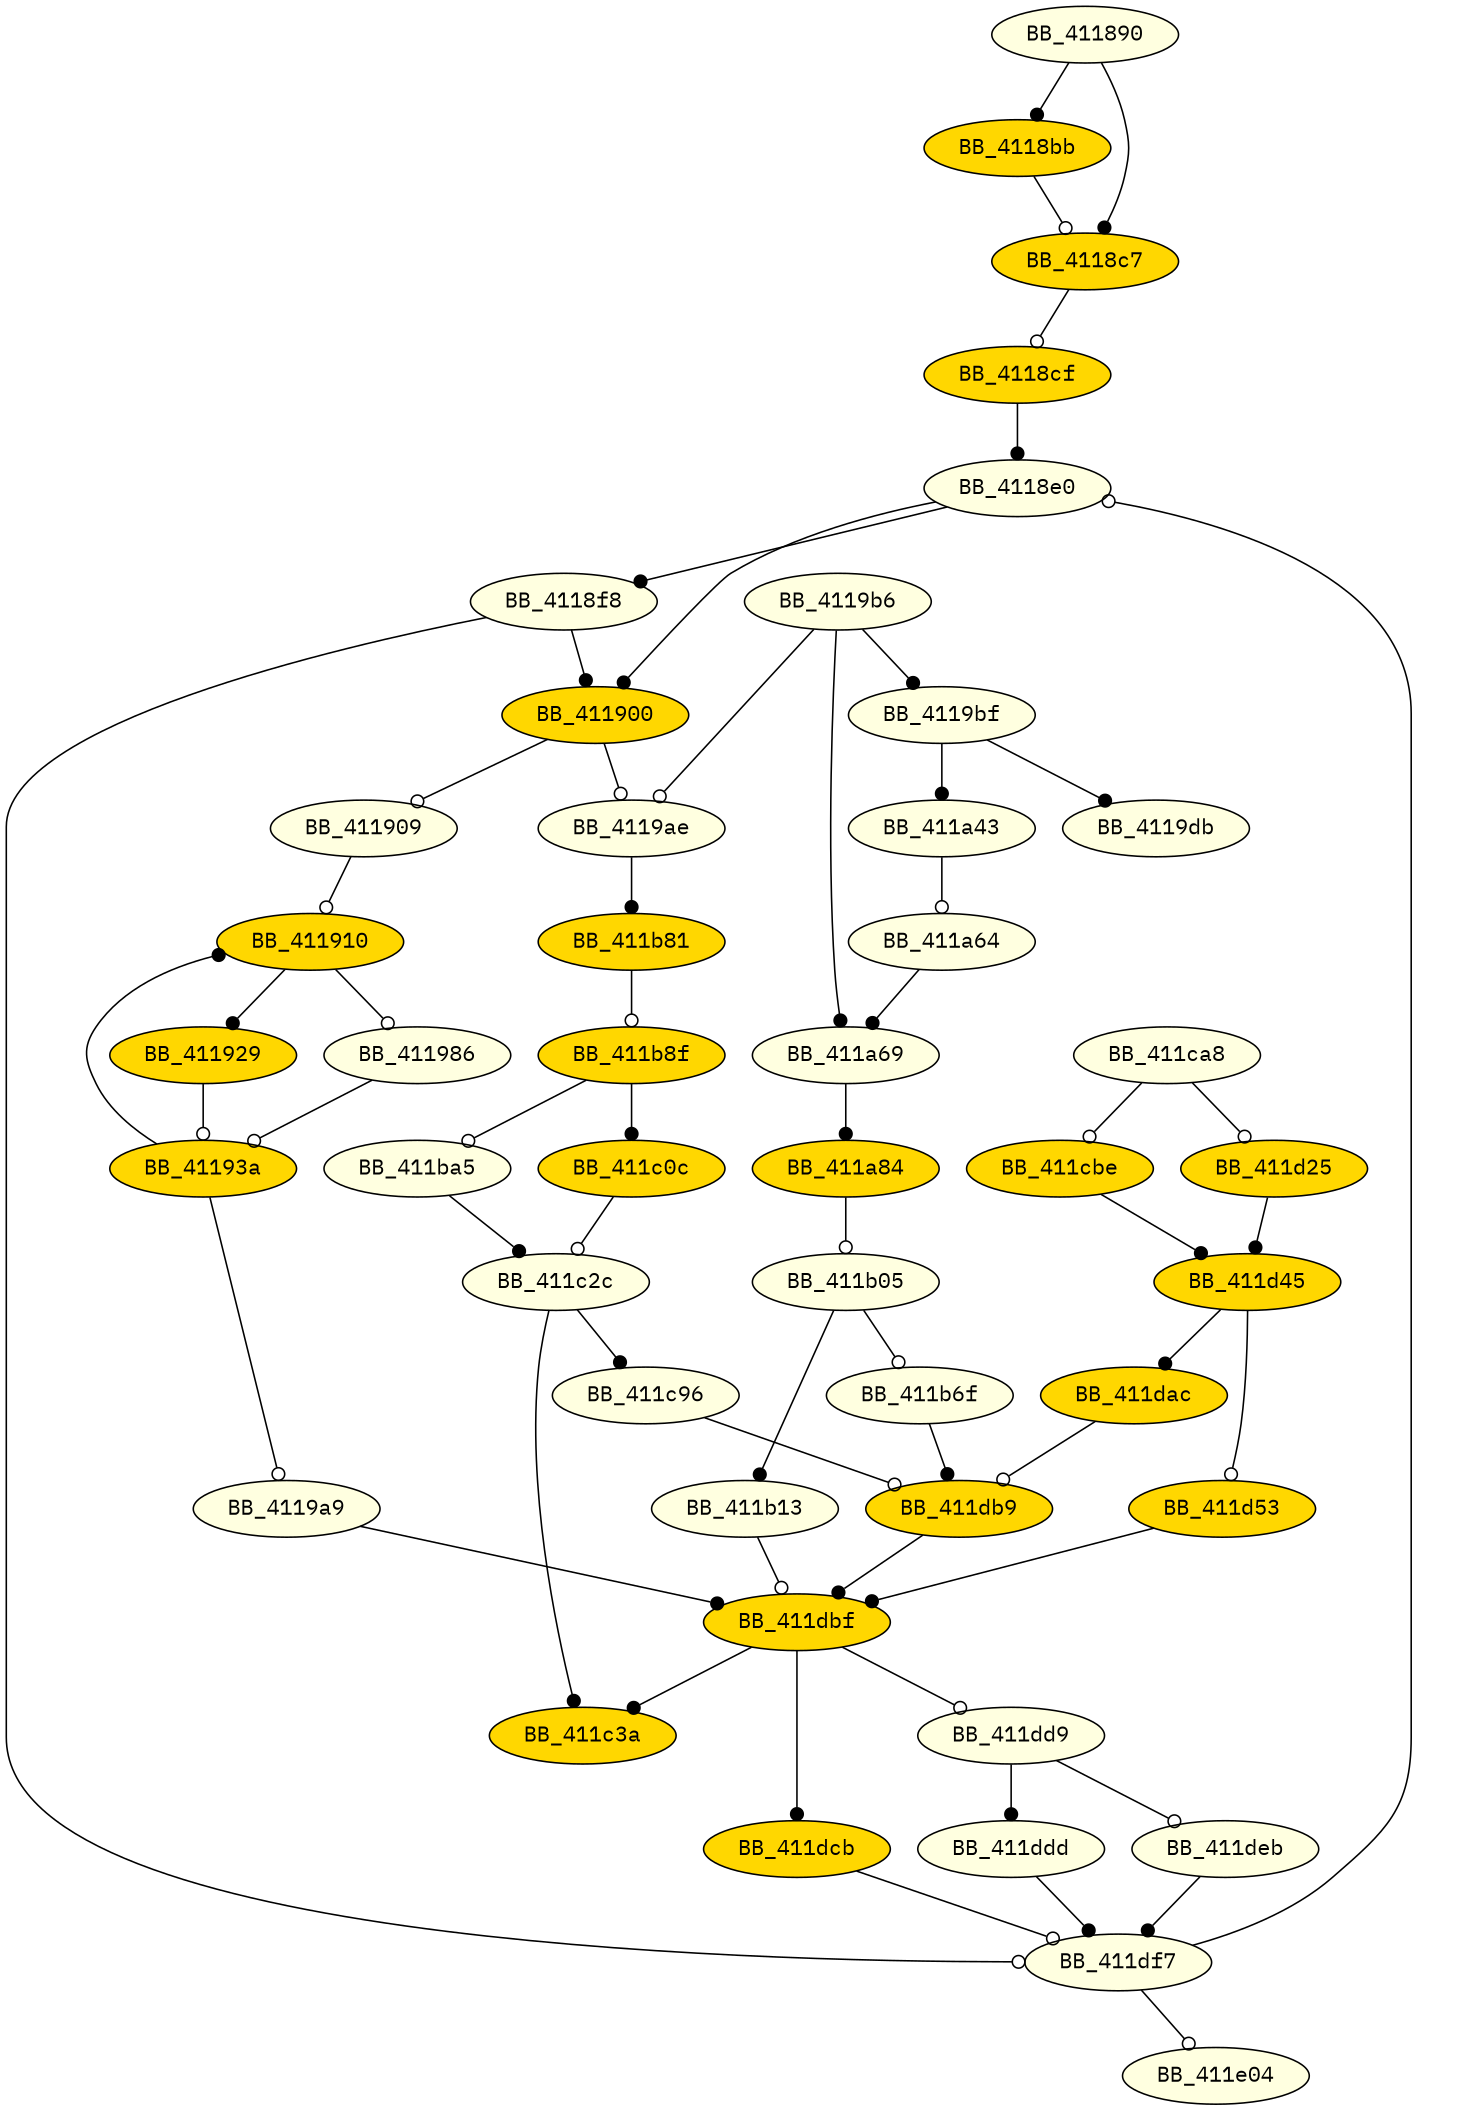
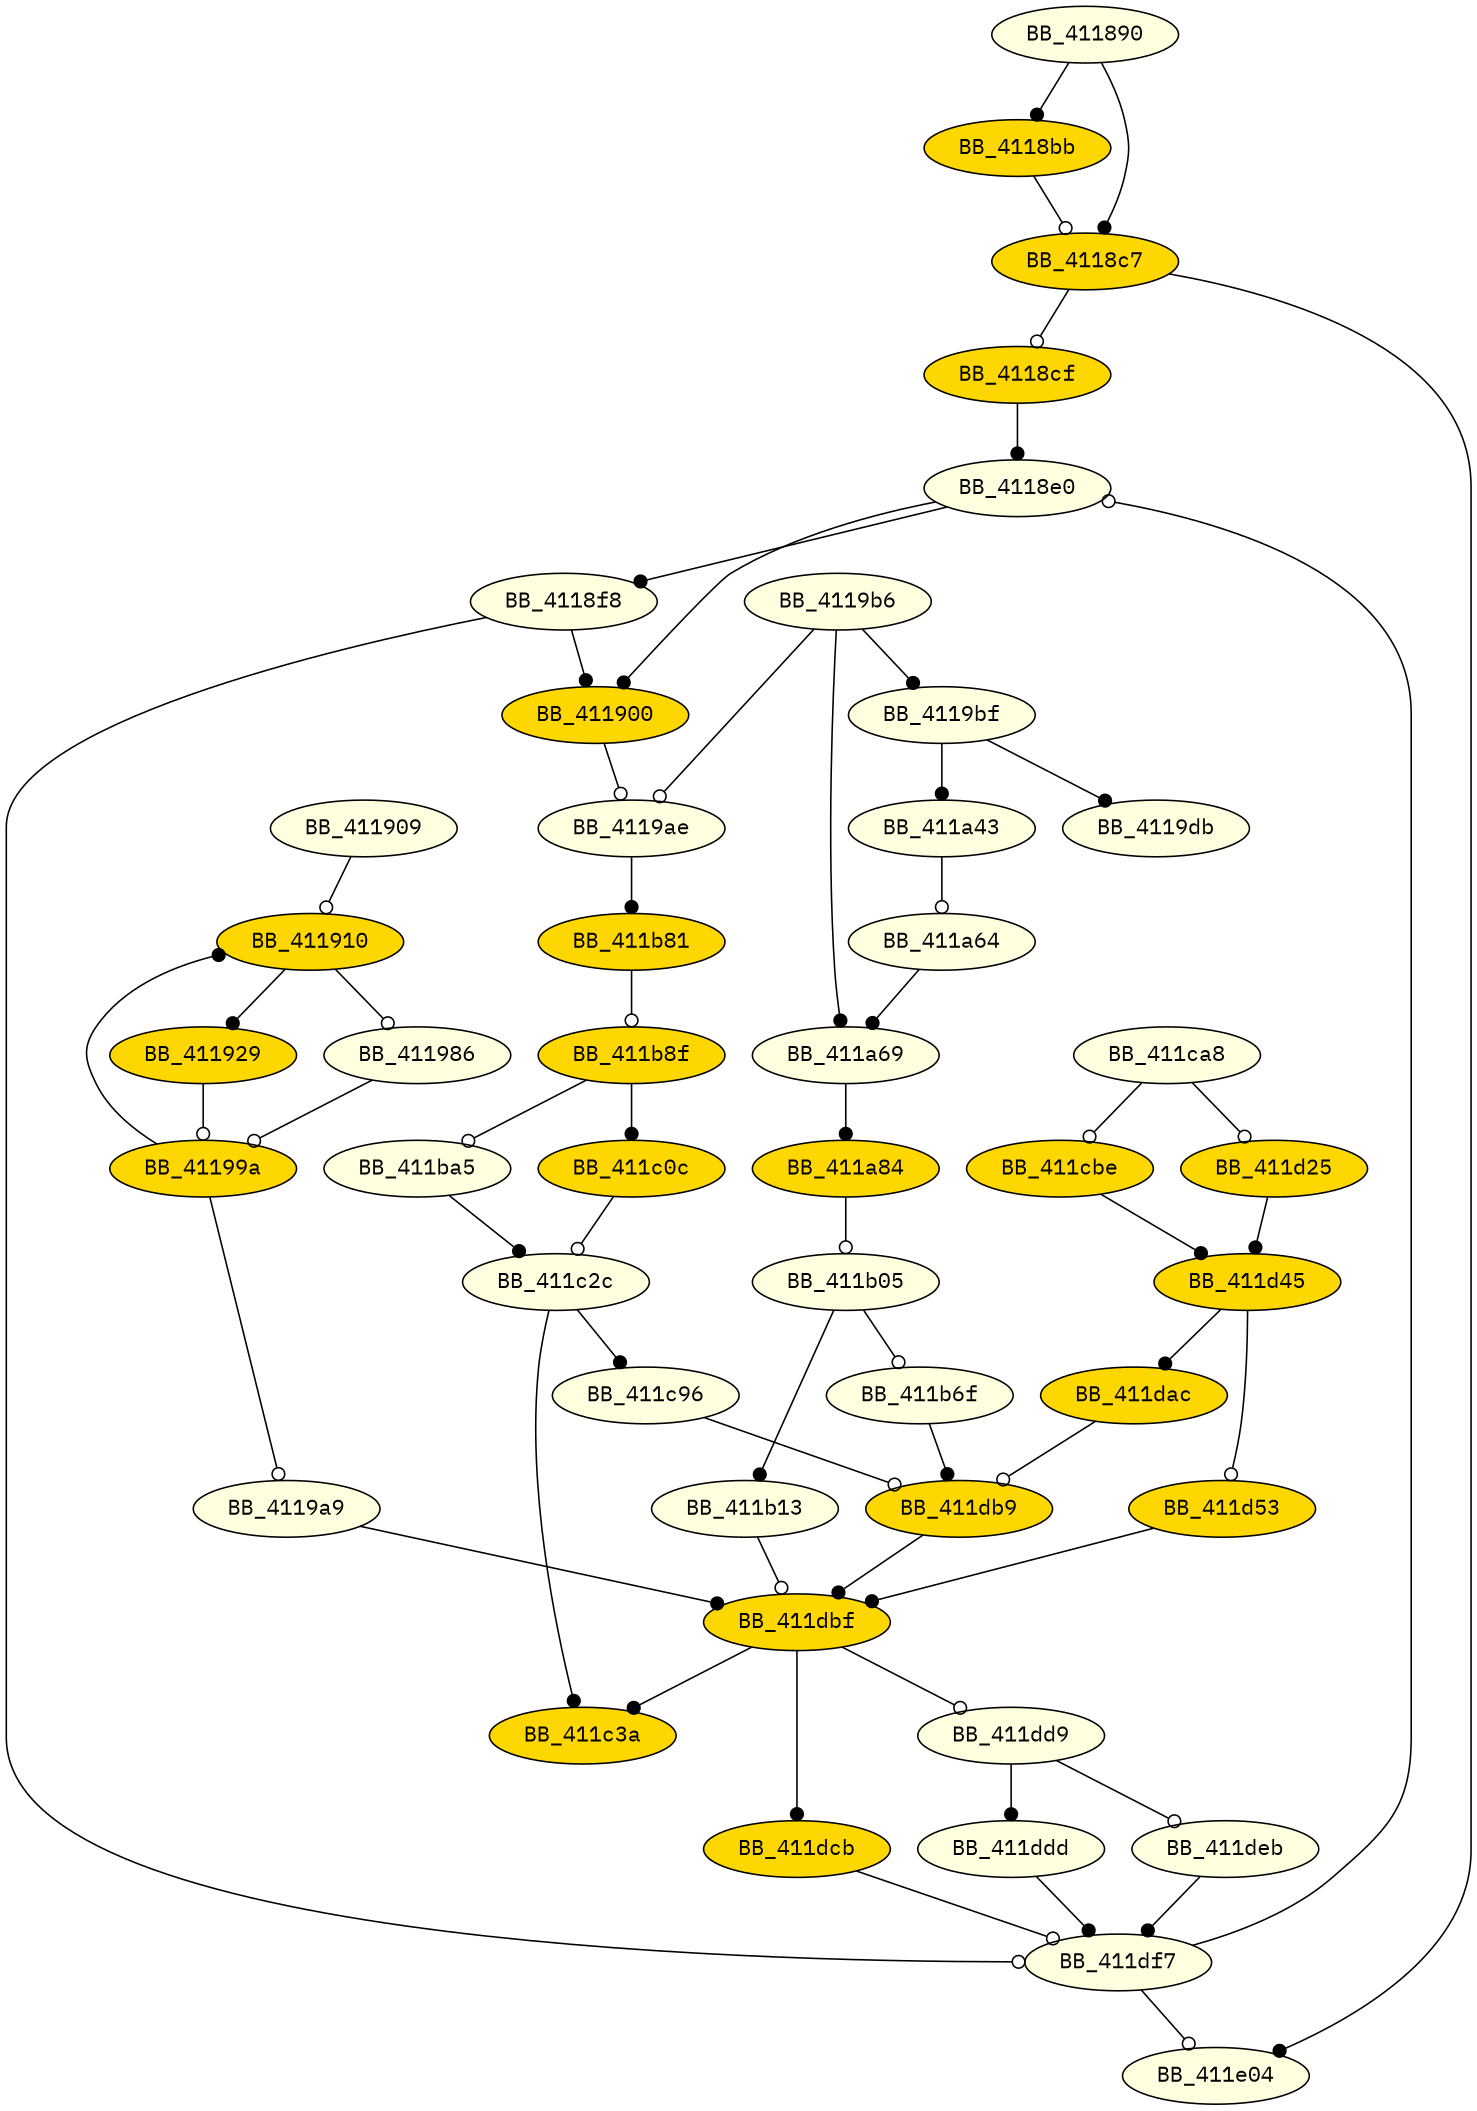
edge "BB_411900" -> "BB_411909": removed
edge "BB_4118c7" -> "BB_411e04": added
node "BB_41193a": label "BB_41193a" -> "BB_41199a"
